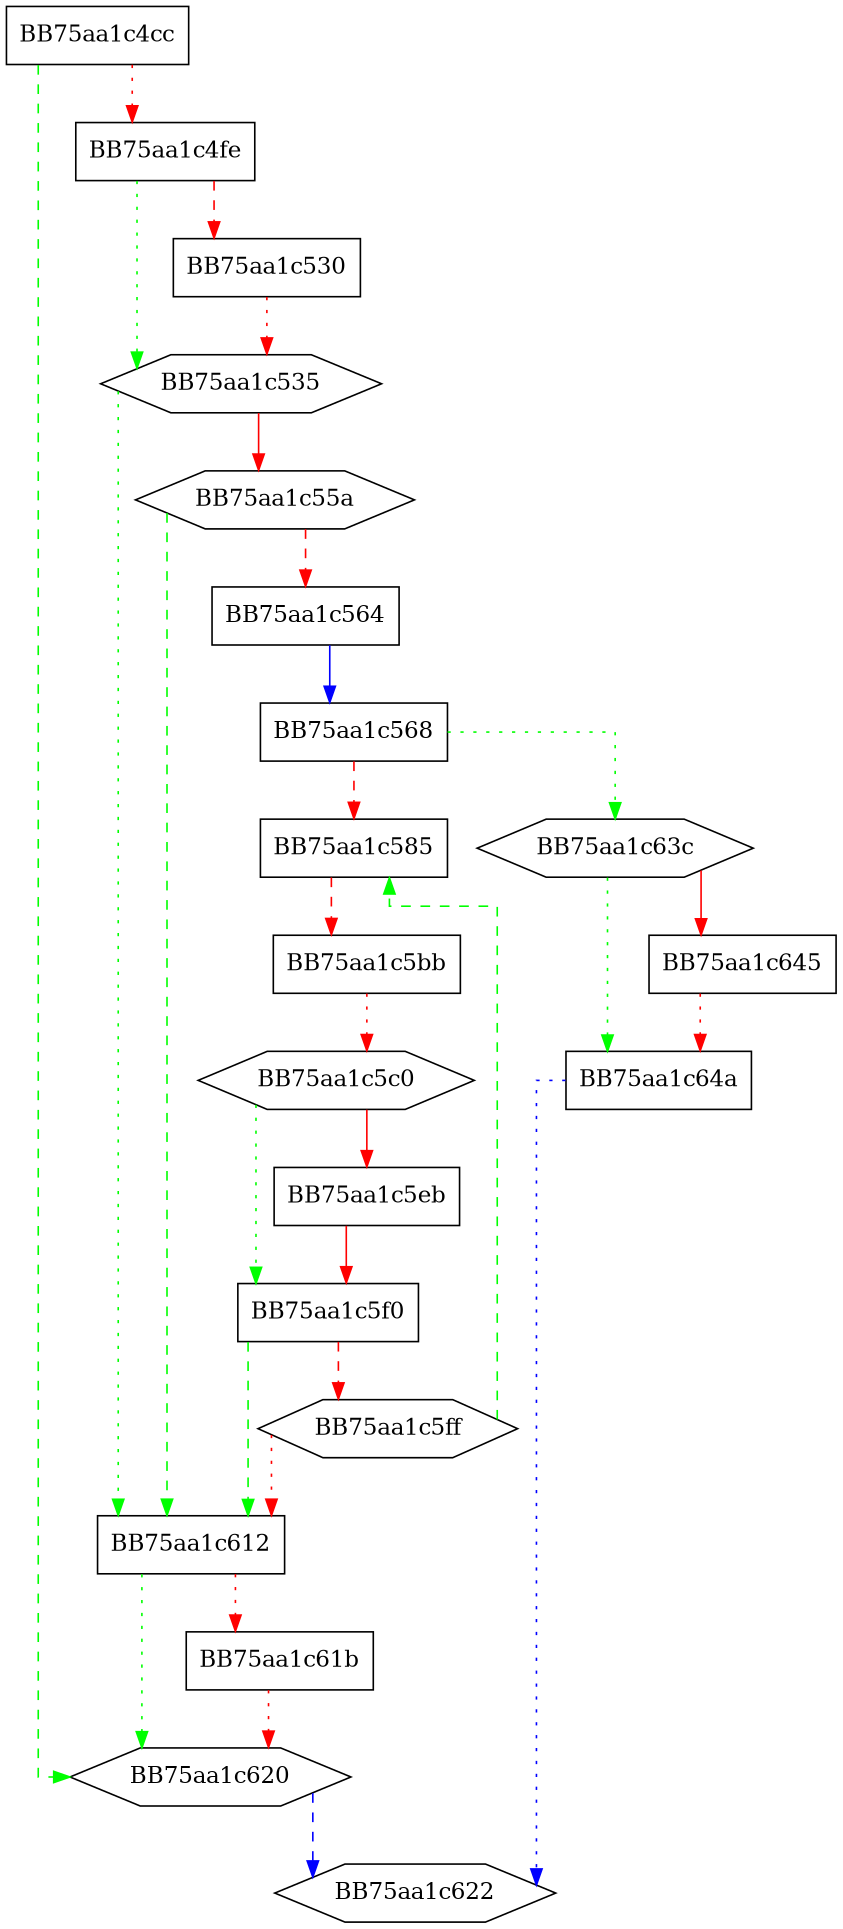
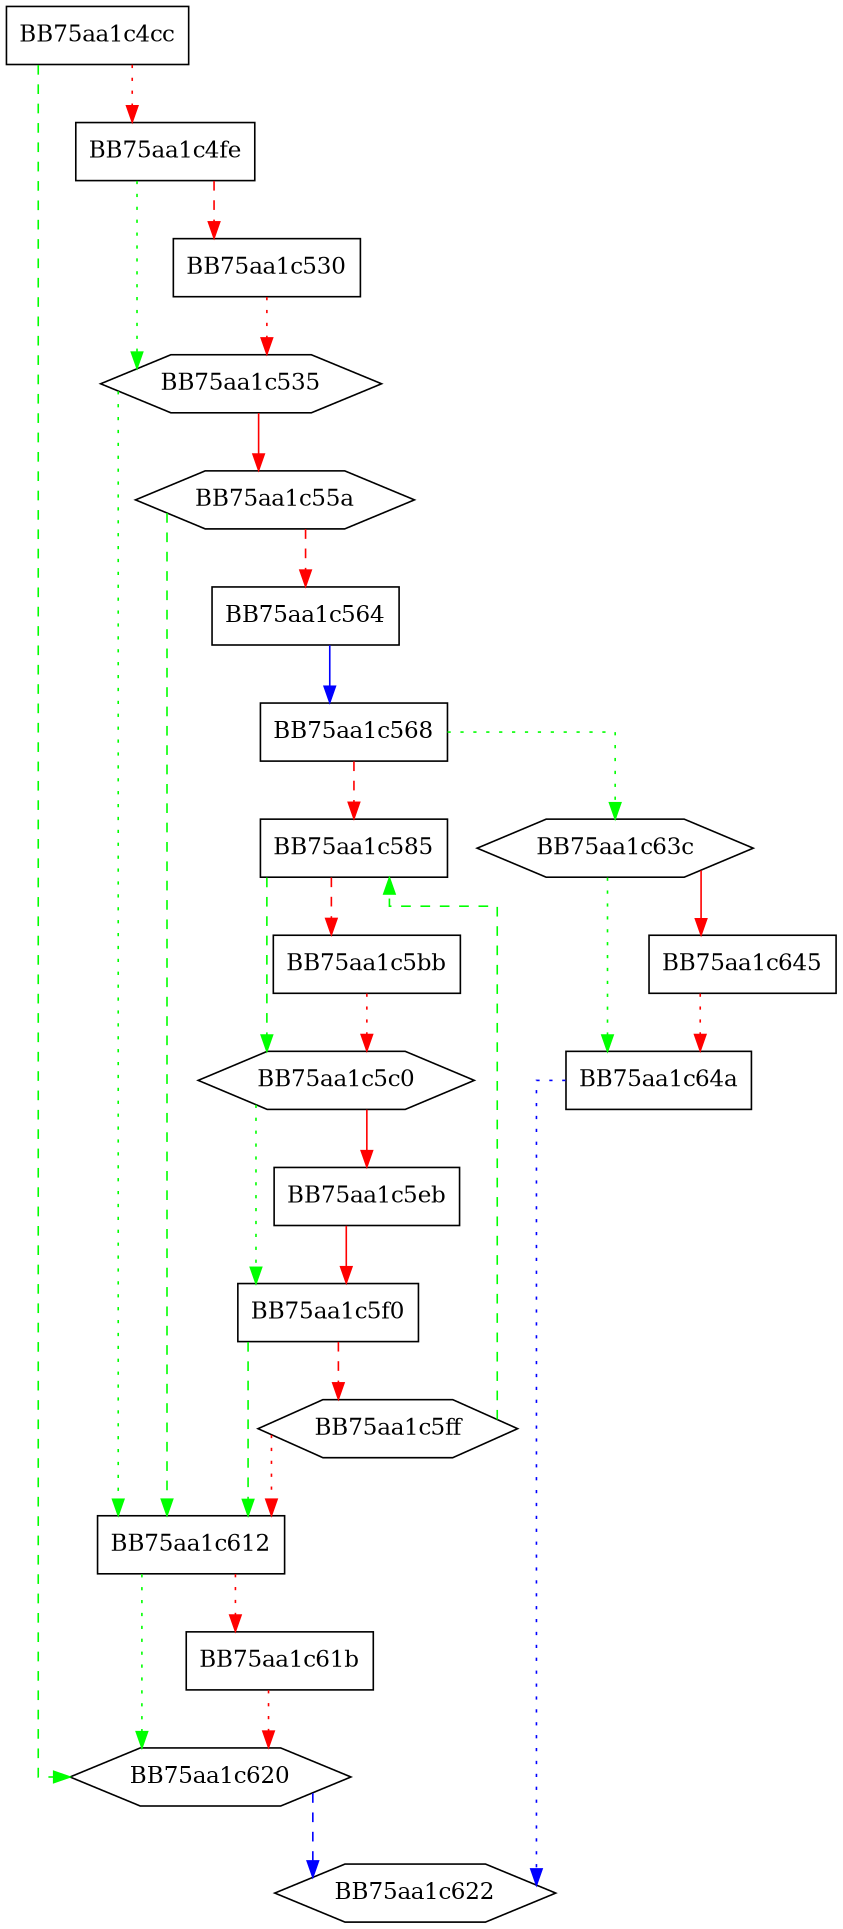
edge "BB75aa1c585" -> "BB75aa1c5c0": added
